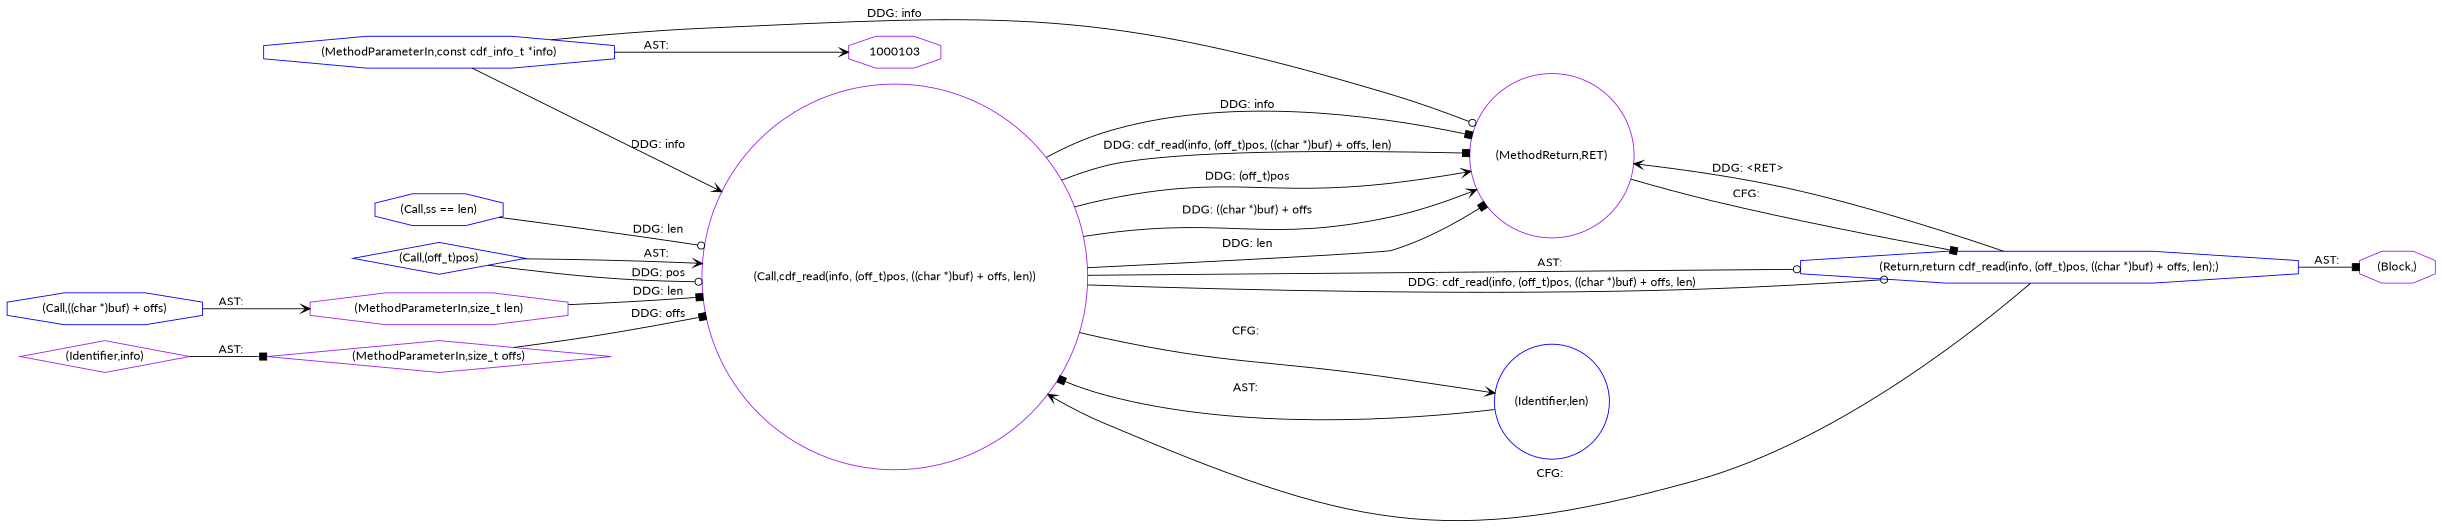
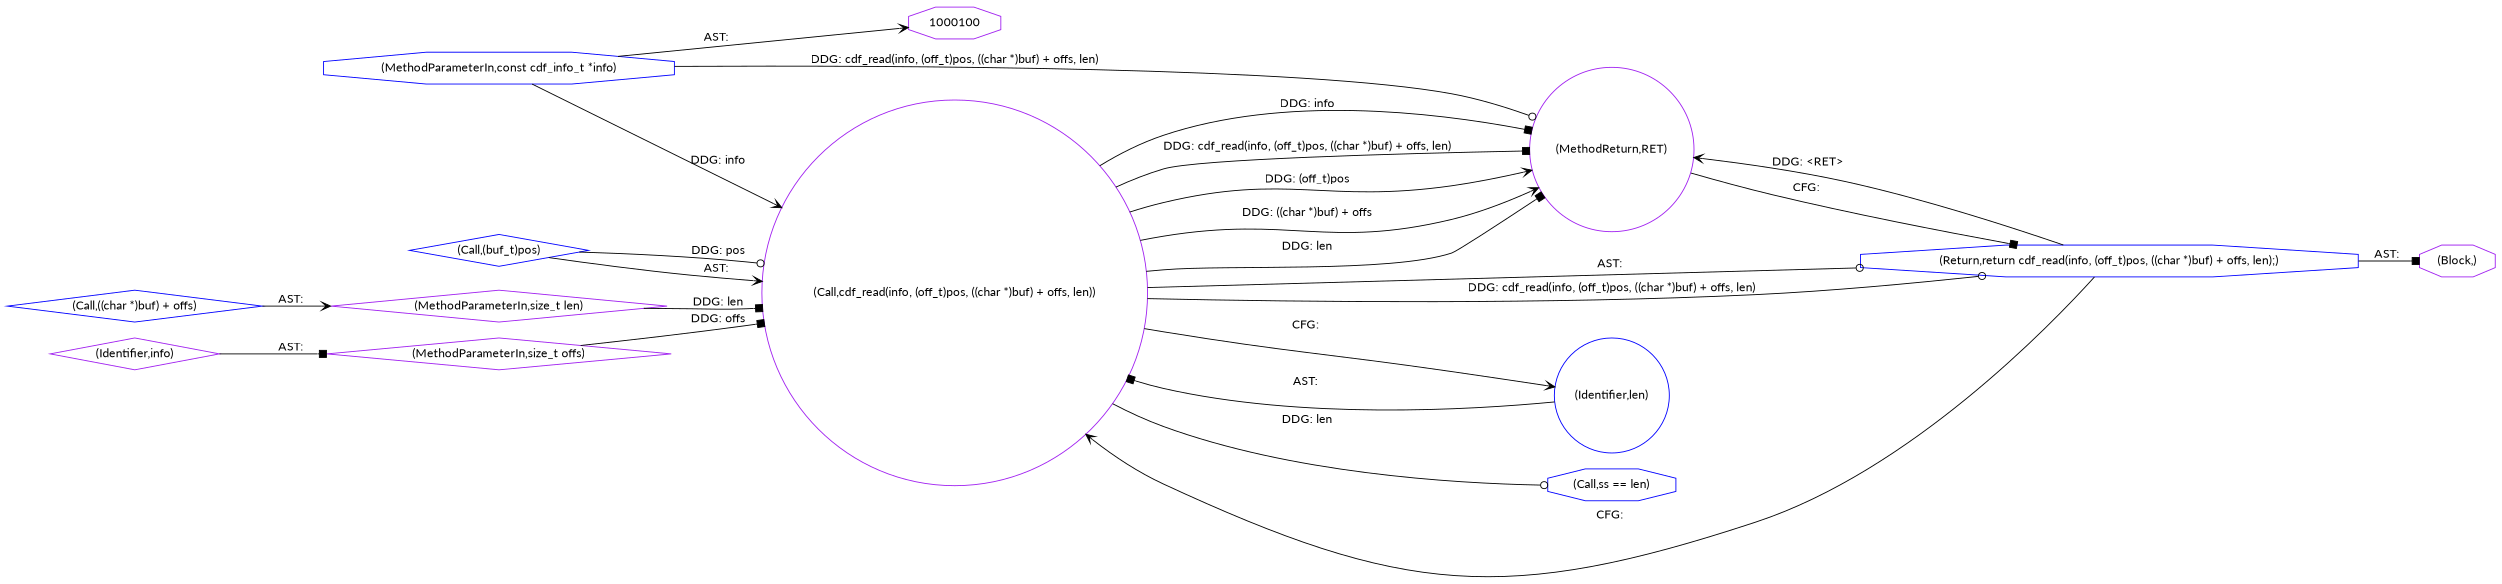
edge "(MethodParameterIn,const cdf_info_t *info)" -> "(MethodReturn,RET)": label "DDG: info" -> "DDG: cdf_read(info, (off_t)pos, ((char *)buf) + offs, len)"
node "1000103": label "1000103" -> "1000100"
edge "(Call,ss == len)" -> "(Call,cdf_read(info, (off_t)pos, ((char *)buf) + offs, len))": reversed
node "(Call,(off_t)pos)": label "(Call,(off_t)pos)" -> "(Call,(buf_t)pos)"
node "(Call,((char *)buf) + offs)": shape octagon -> diamond
node "(MethodParameterIn,size_t len)": shape octagon -> diamond
